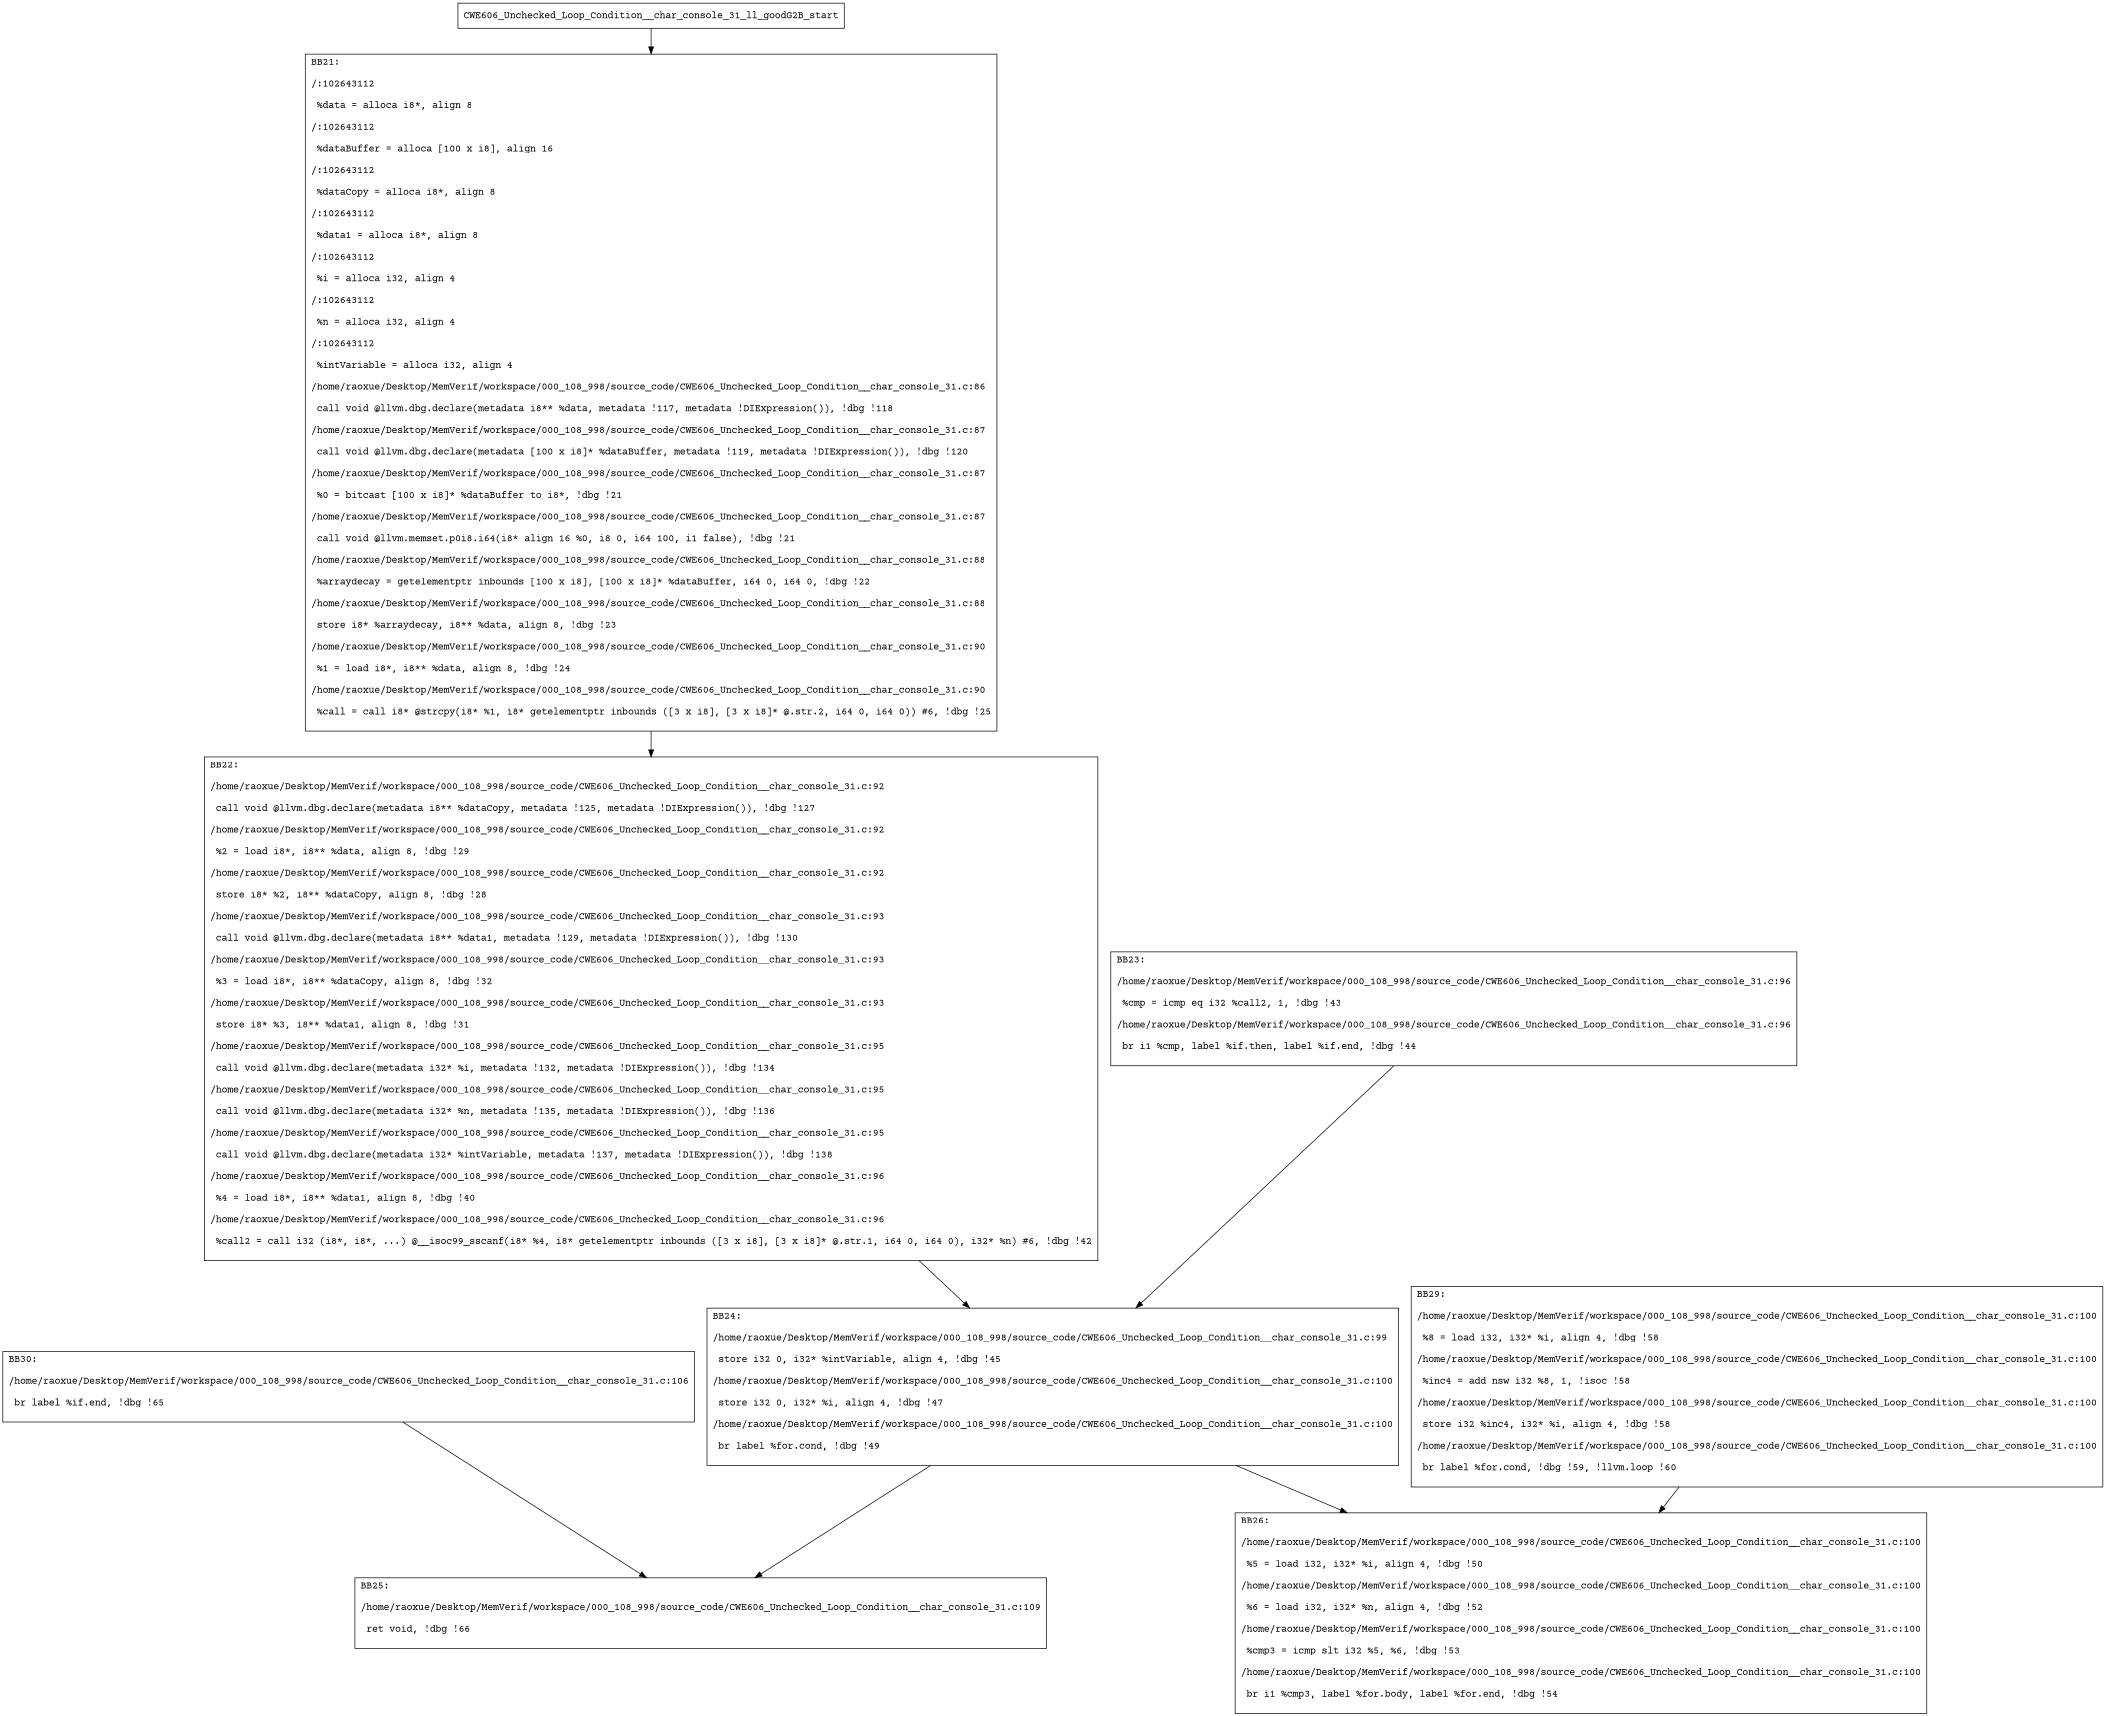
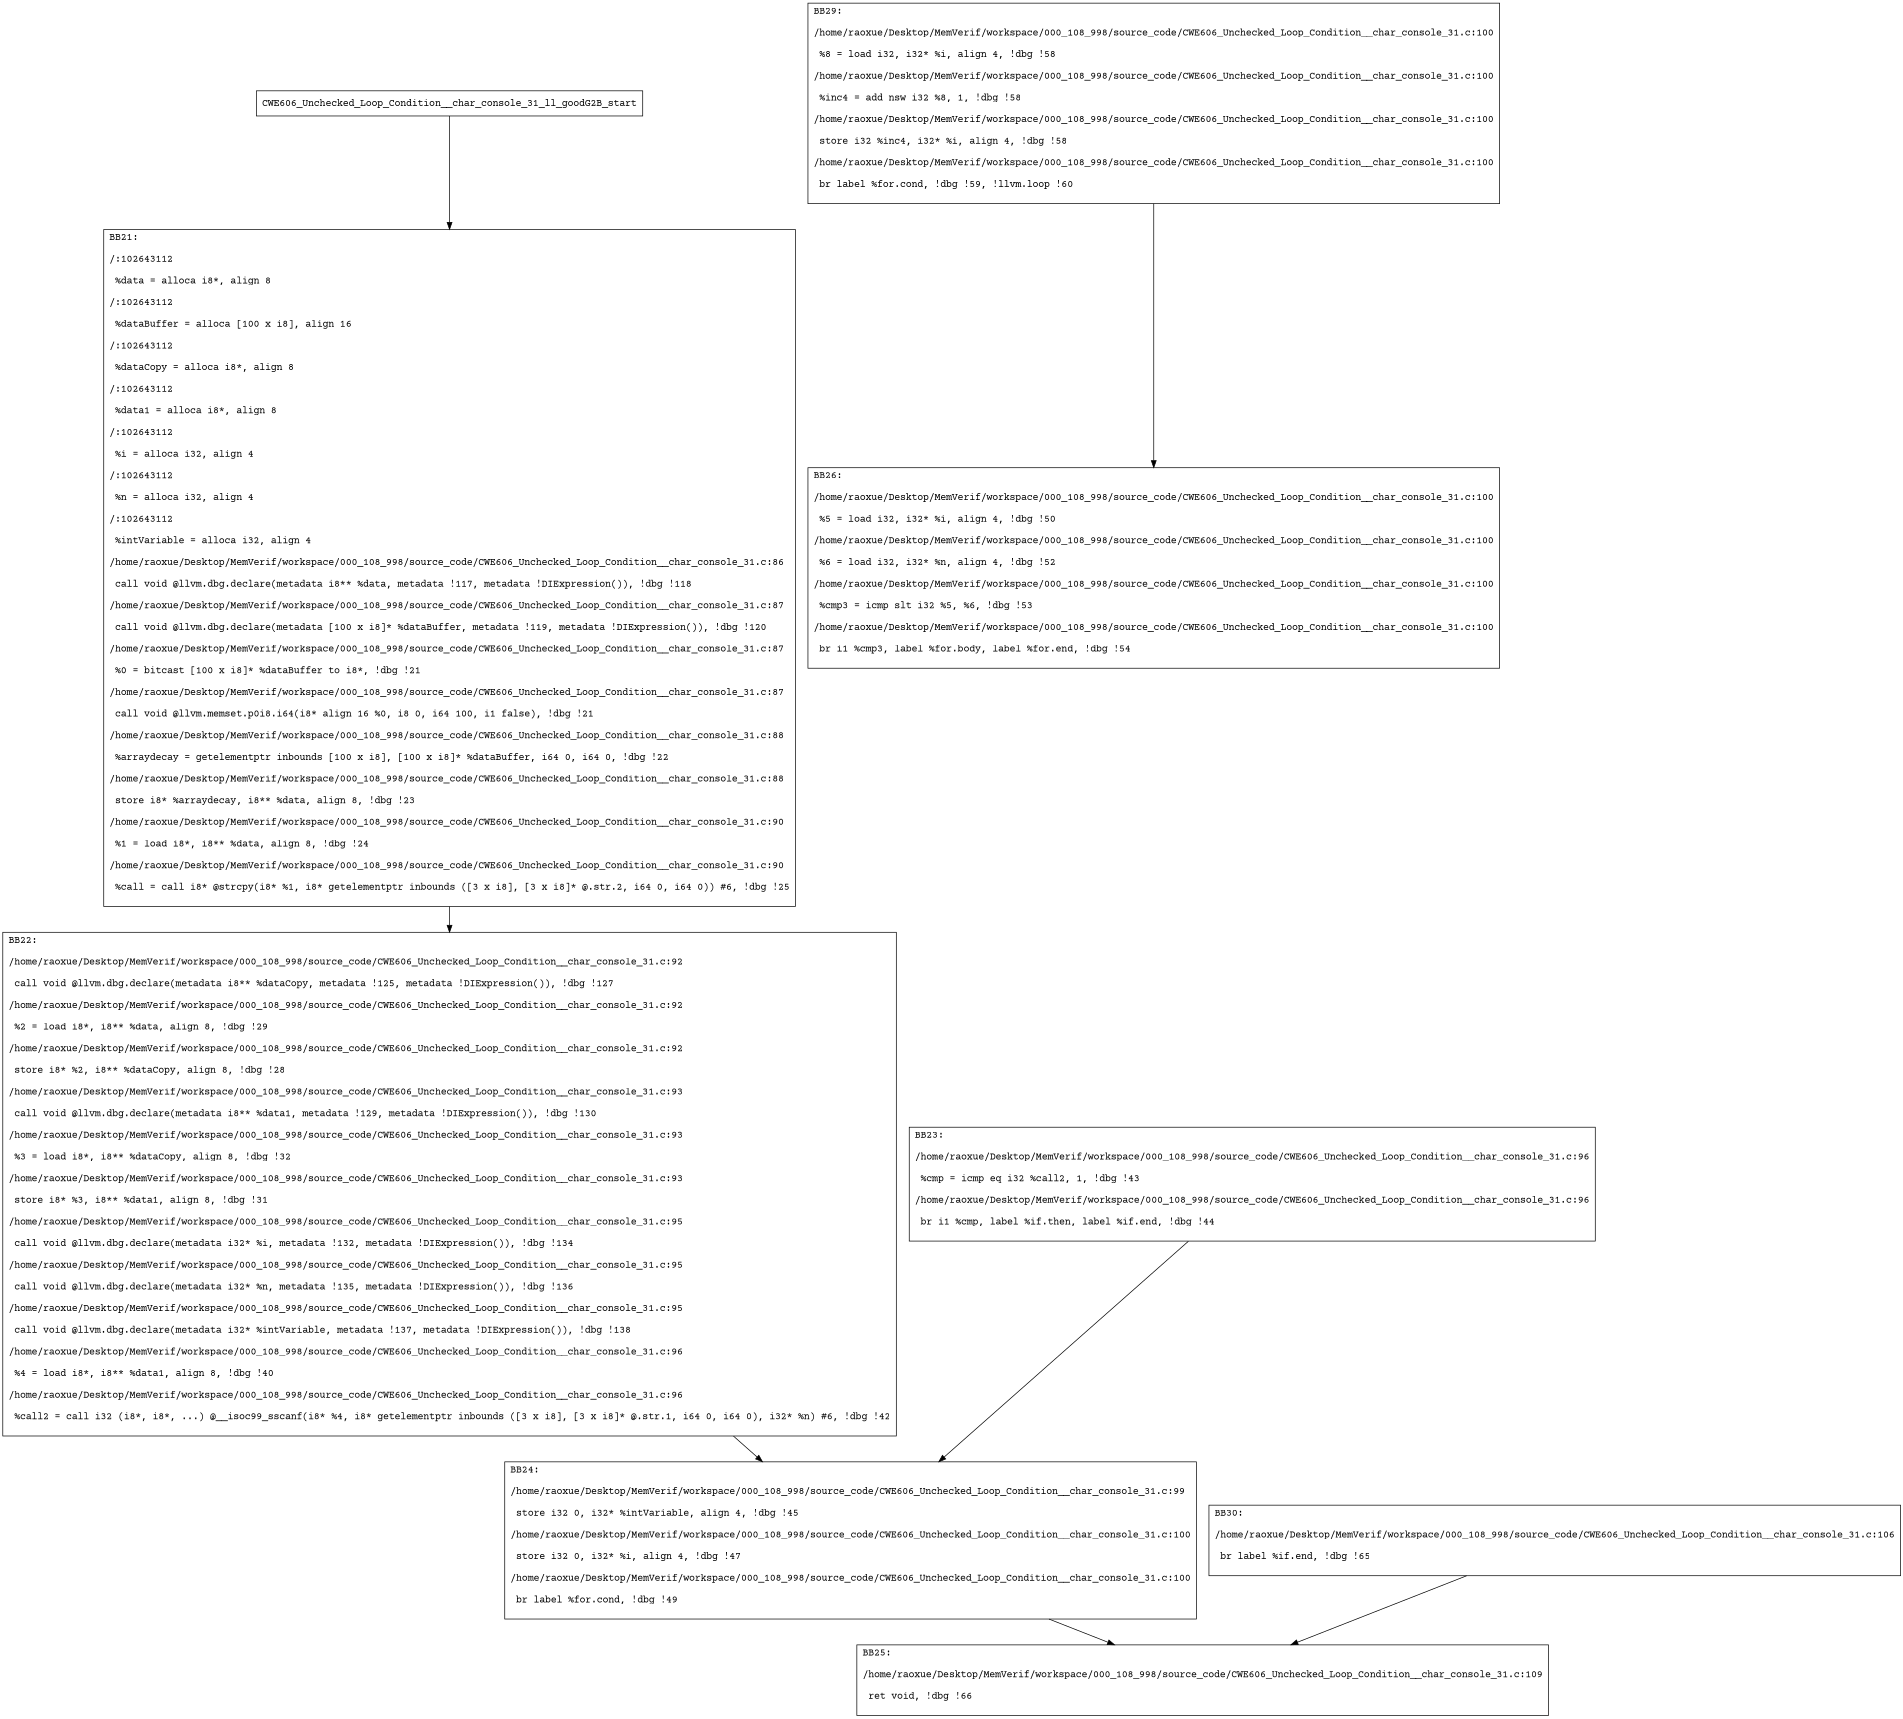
node "BB29:": text "%inc4 = add nsw i32 %8, 1, !isoc !58" -> "%inc4 = add nsw i32 %8, 1, !dbg !58"
edge "BB24:" -> "BB26:": removed
